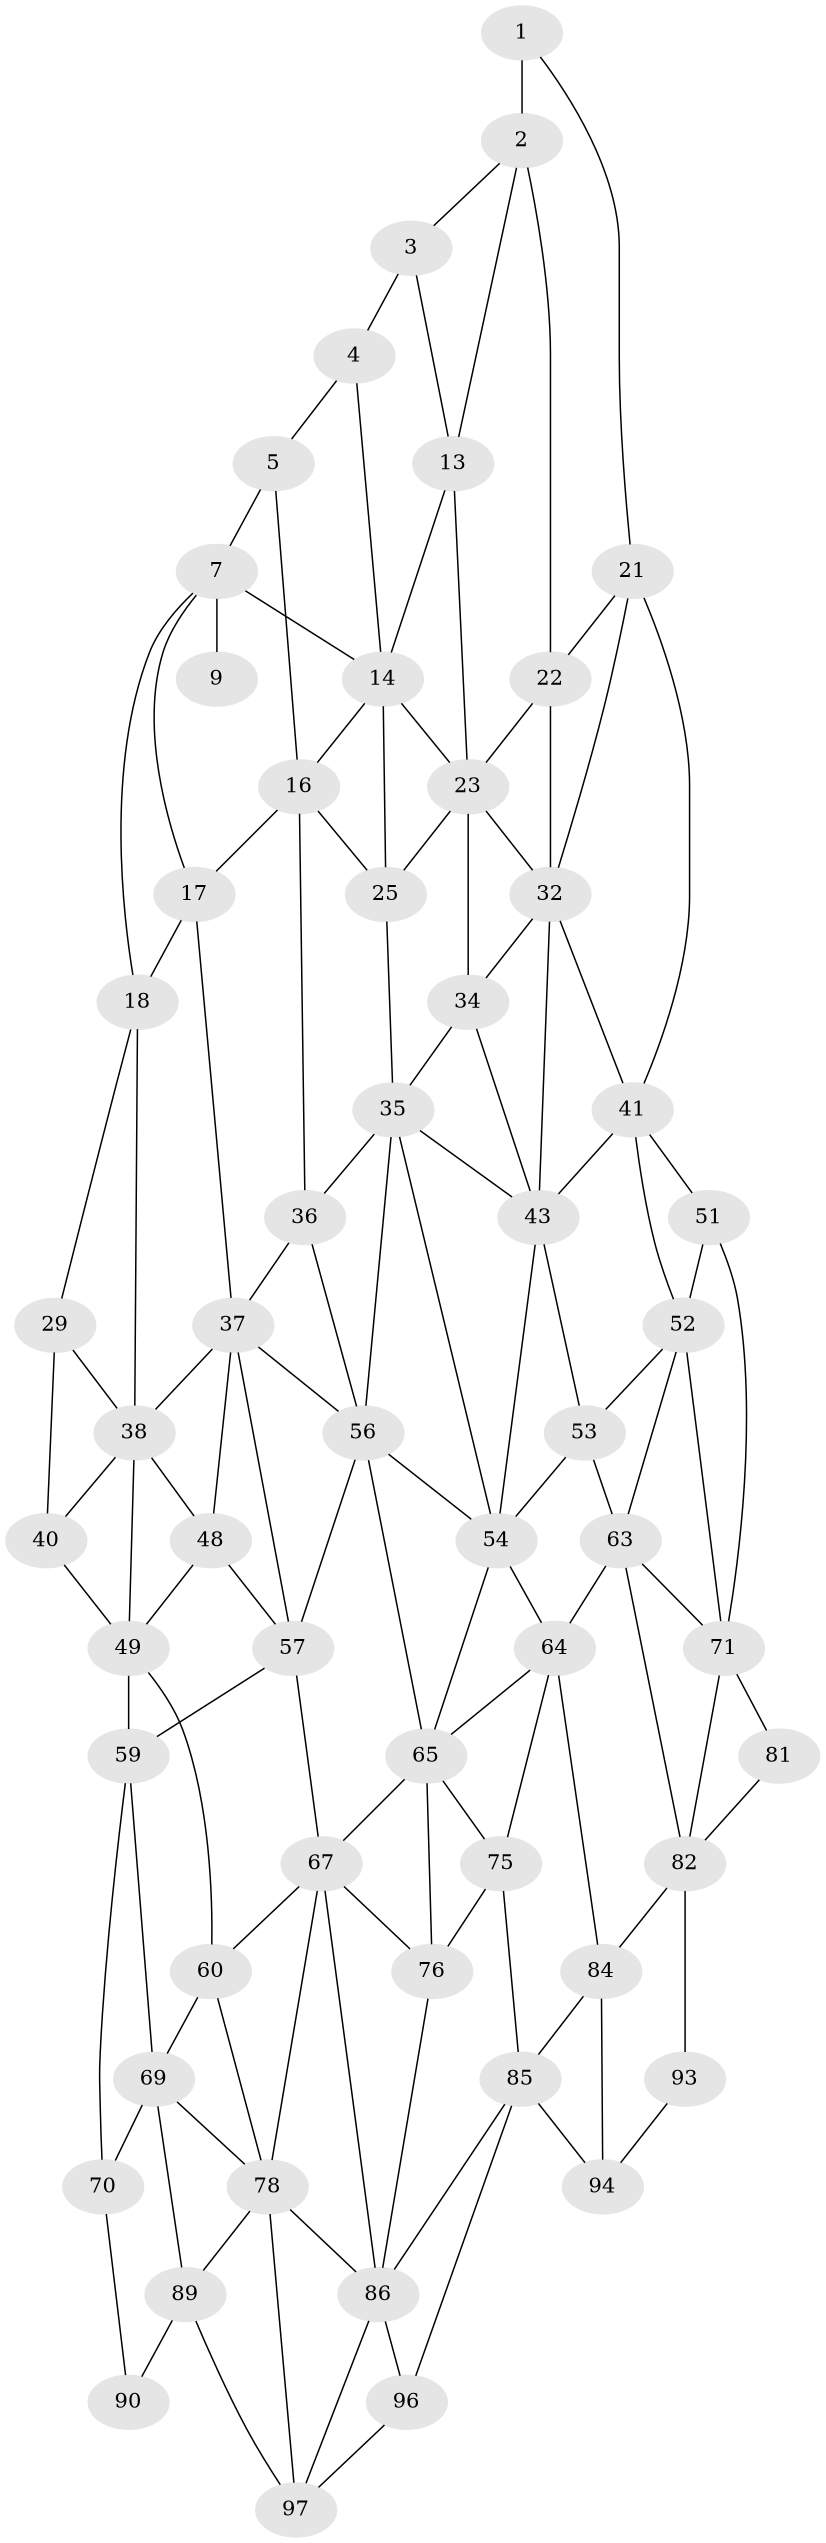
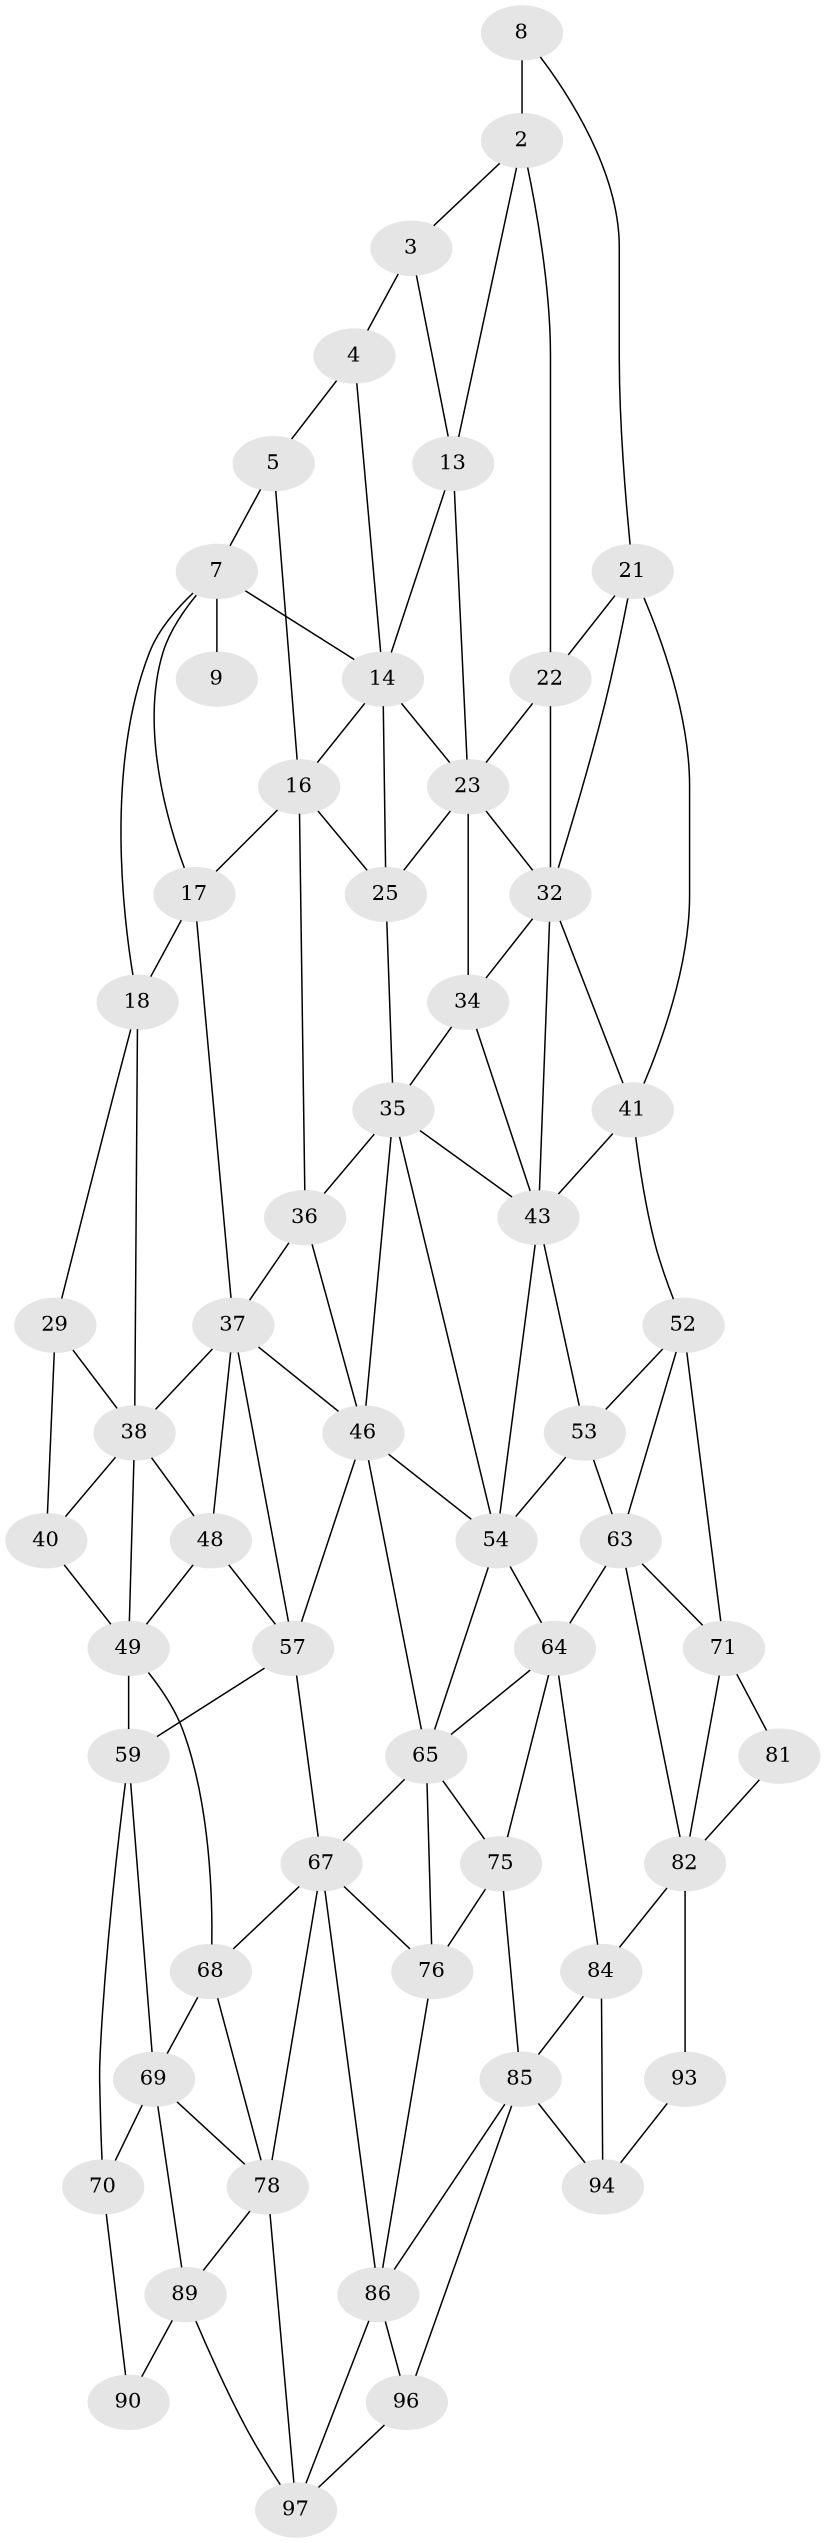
node "1": label "1" -> "8"
node "51": removed
node "56": label "56" -> "46"
node "60": label "60" -> "68"
edge "78" -- "86": removed
